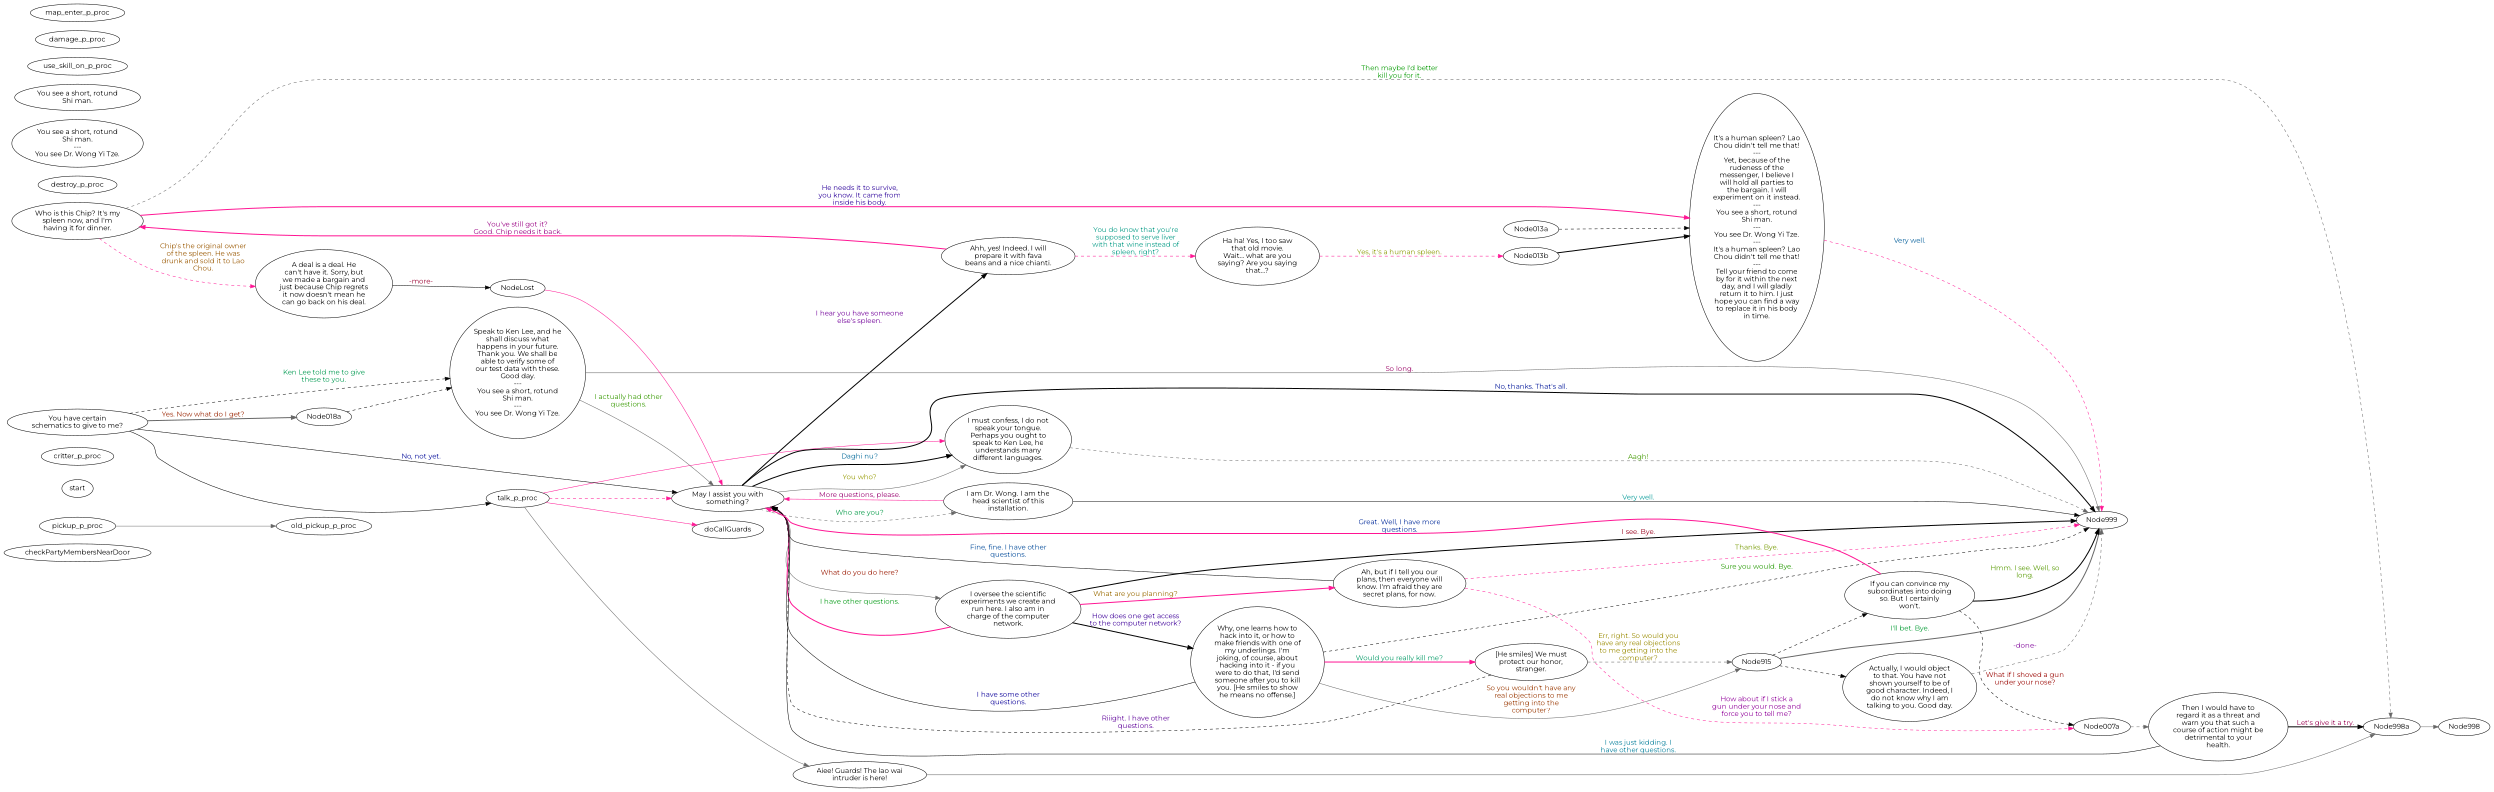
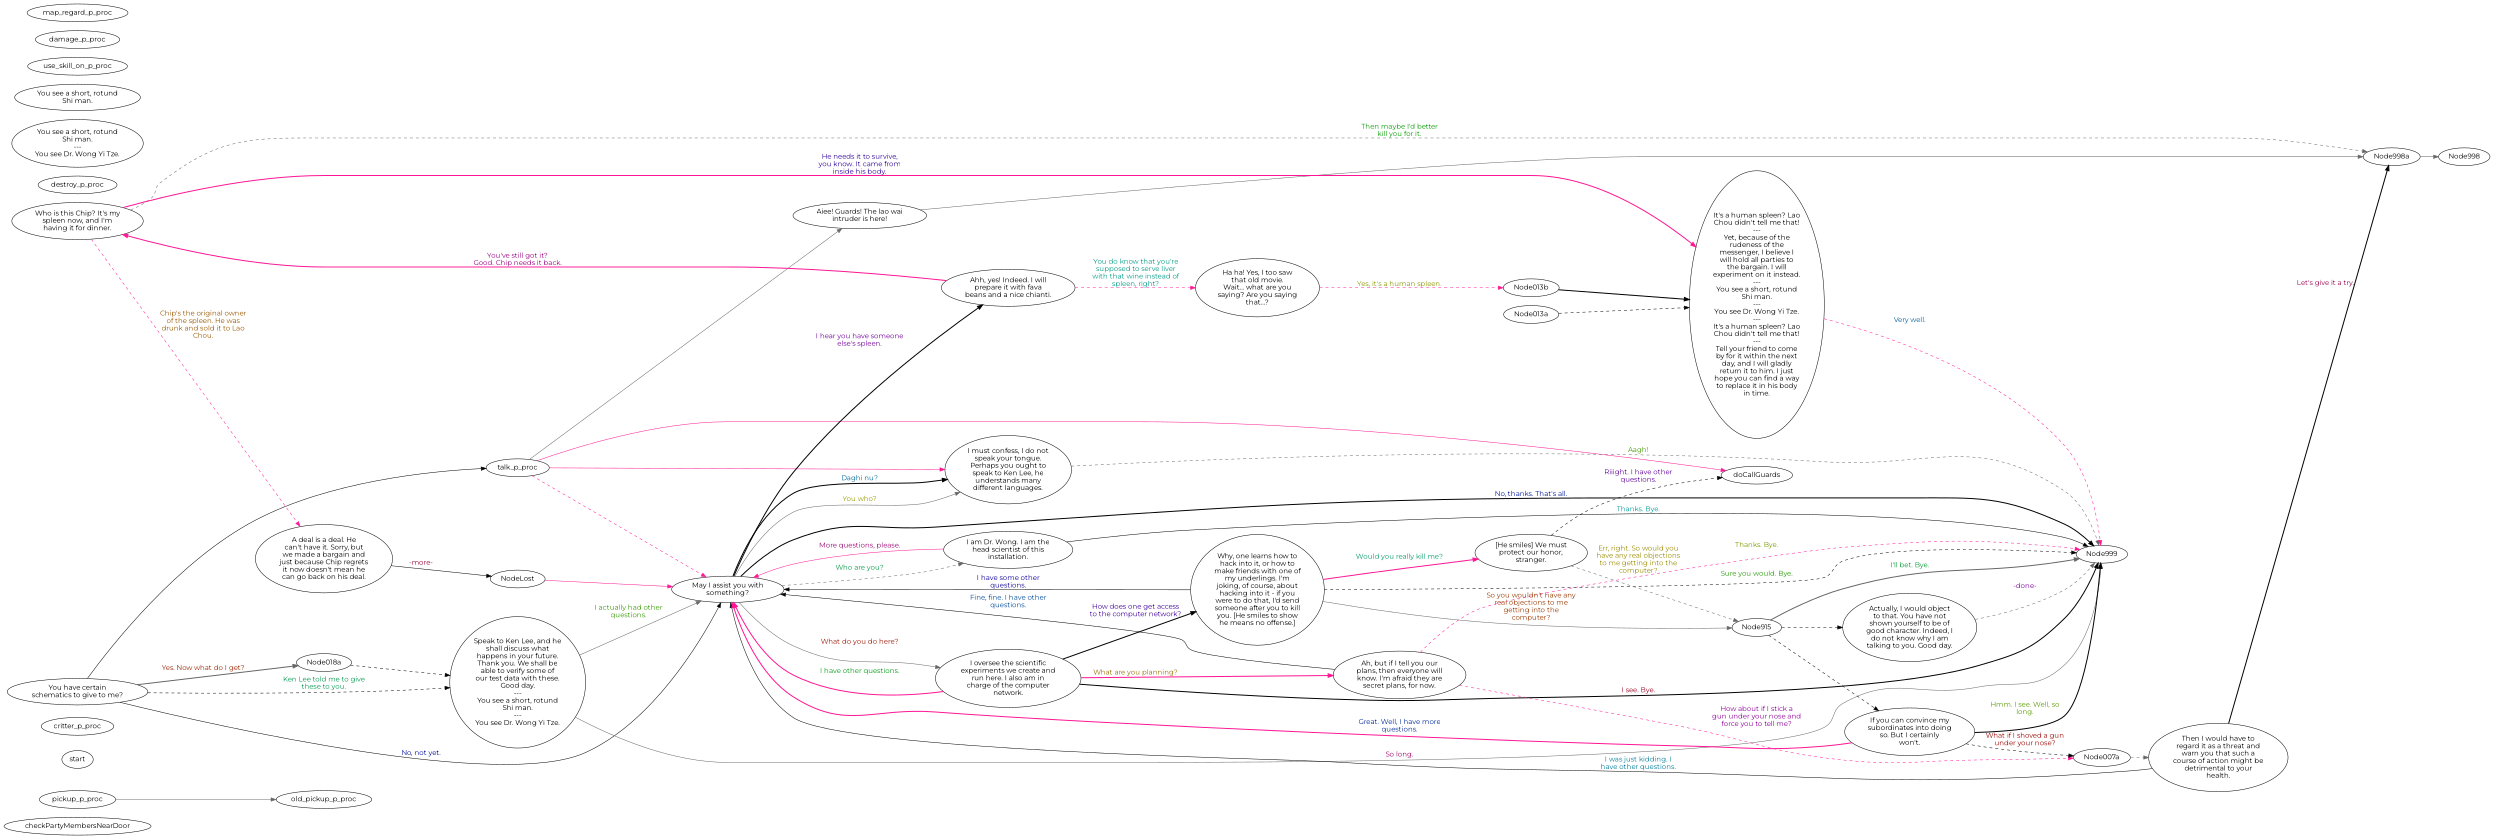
node "map_enter_p_proc": label "map_enter_p_proc" -> "map_regard_p_proc"
edge "I am Dr. Wong. I am the head scientist of this installation." -> "Node999": label "Very well." -> "Thanks. Bye."
edge "[He smiles] We must protect our honor, stranger." -> "May I assist you with something?": now "[He smiles] We must protect our honor, stranger." -> "doCallGuards"
